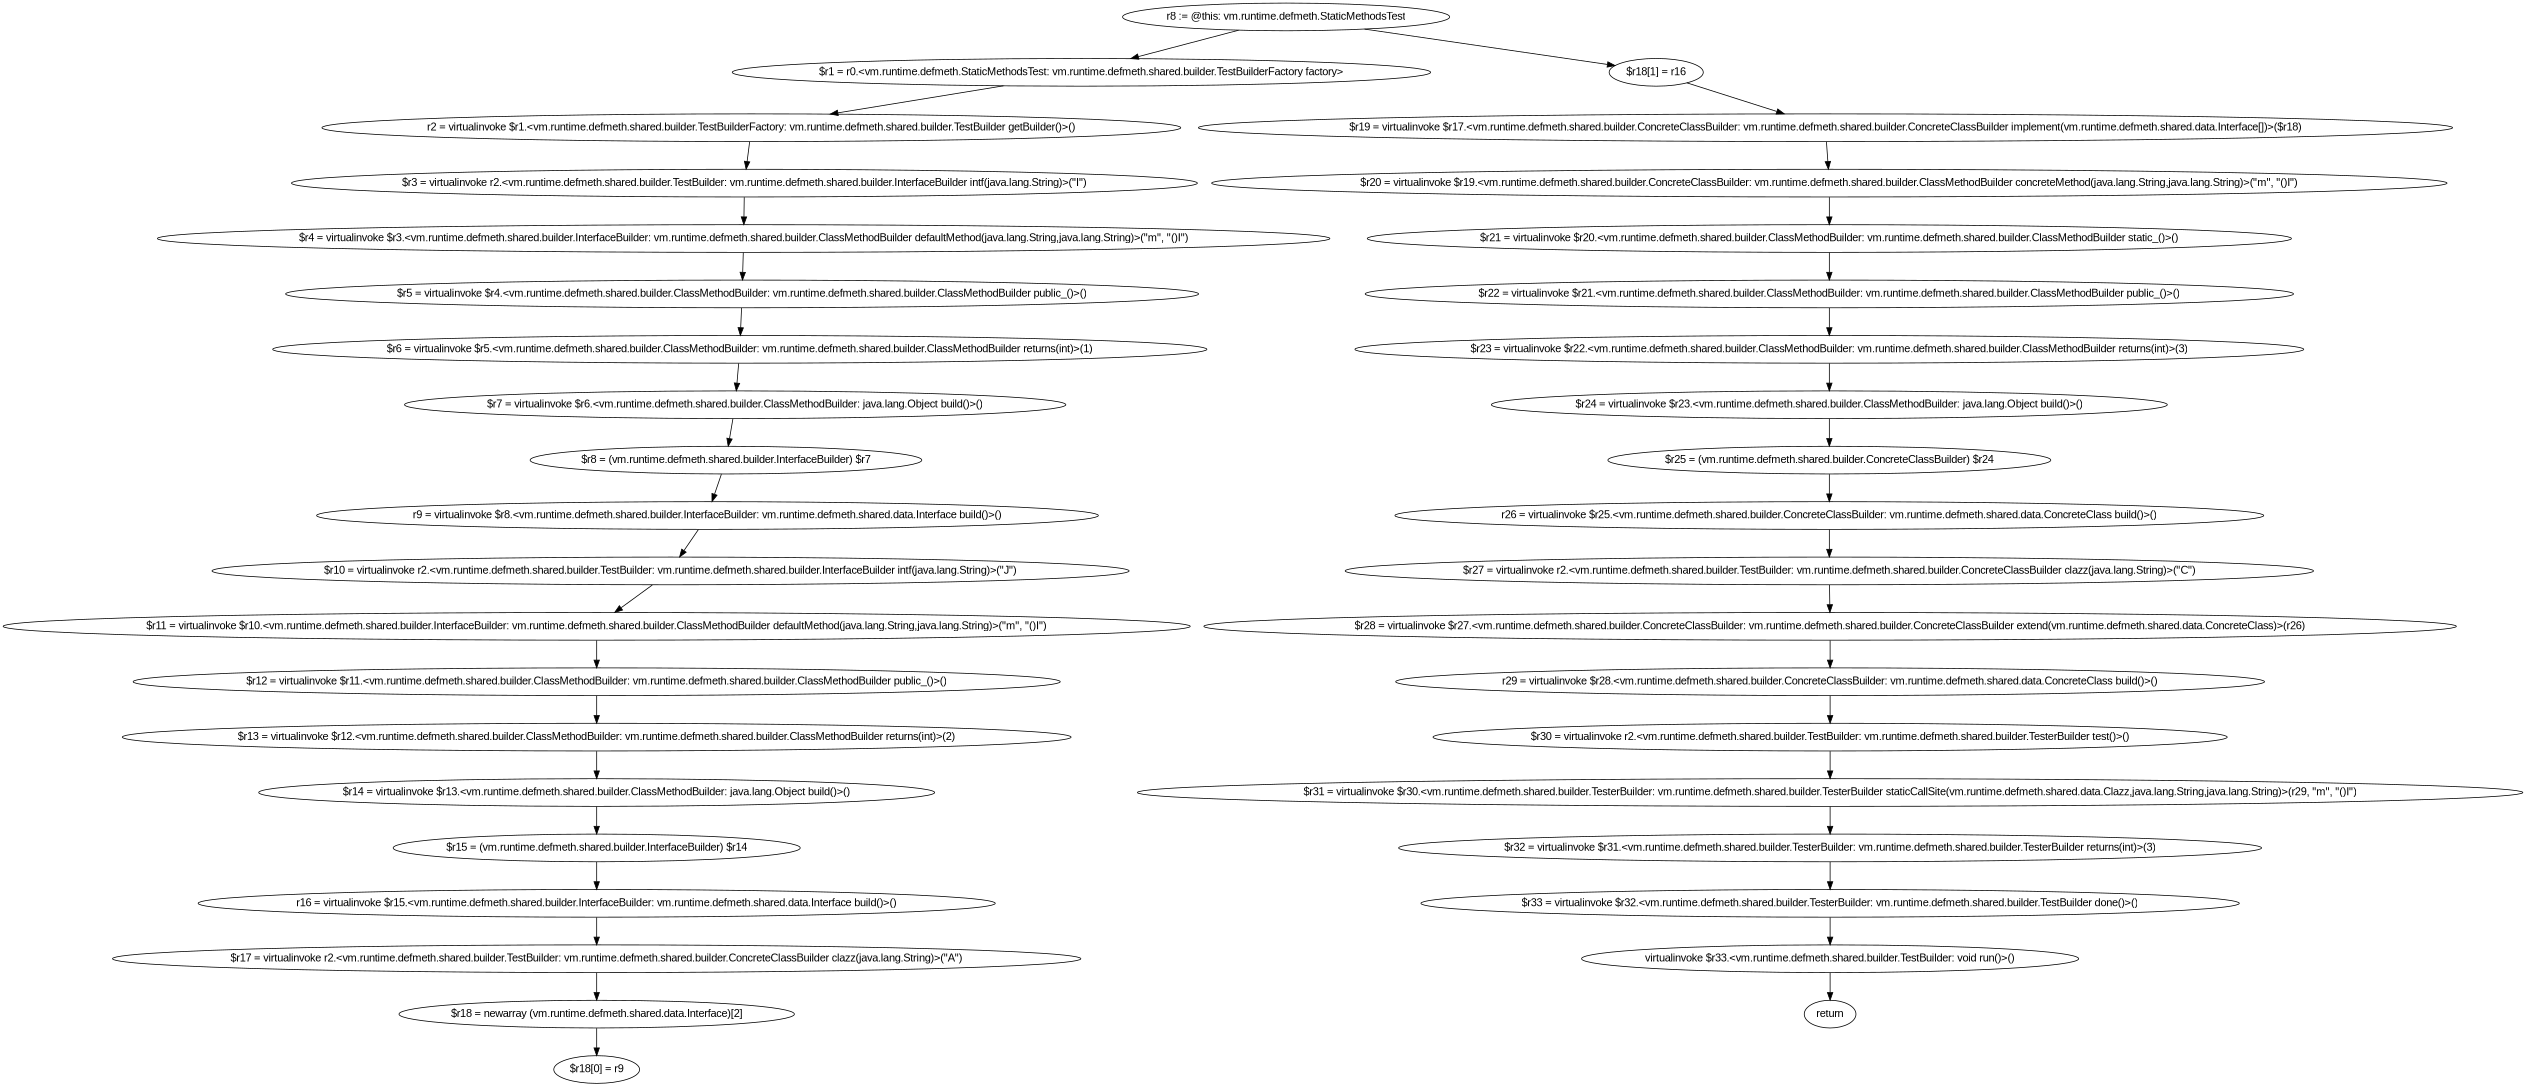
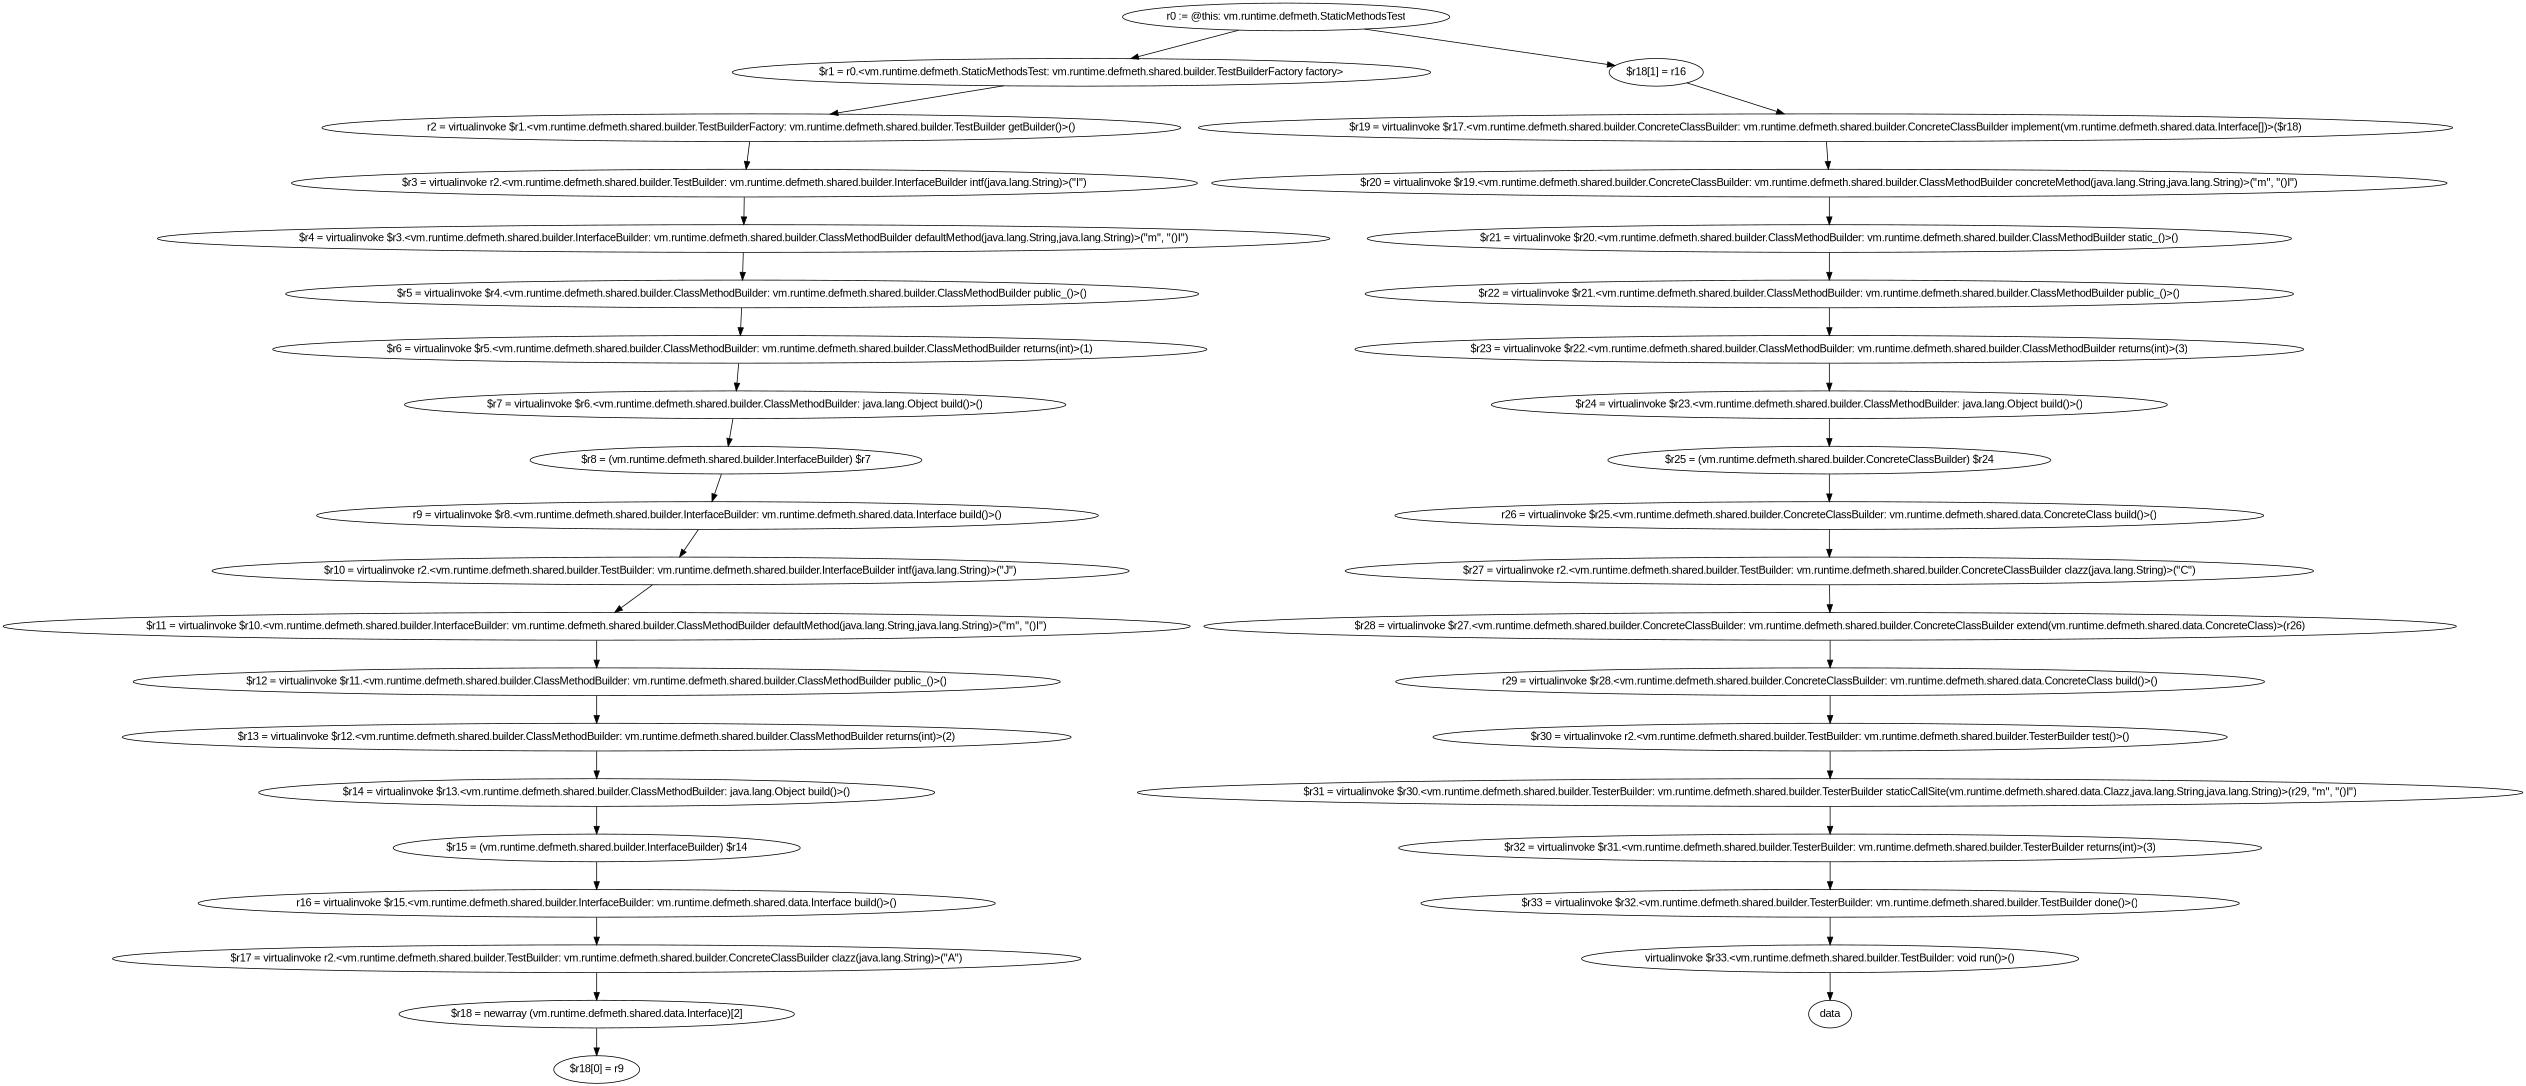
node "r8 := @this: vm.runtime.defmeth.StaticMethodsTest": label "r8 := @this: vm.runtime.defmeth.StaticMethodsTest" -> "r0 := @this: vm.runtime.defmeth.StaticMethodsTest"
node "return": label "return" -> "data"
